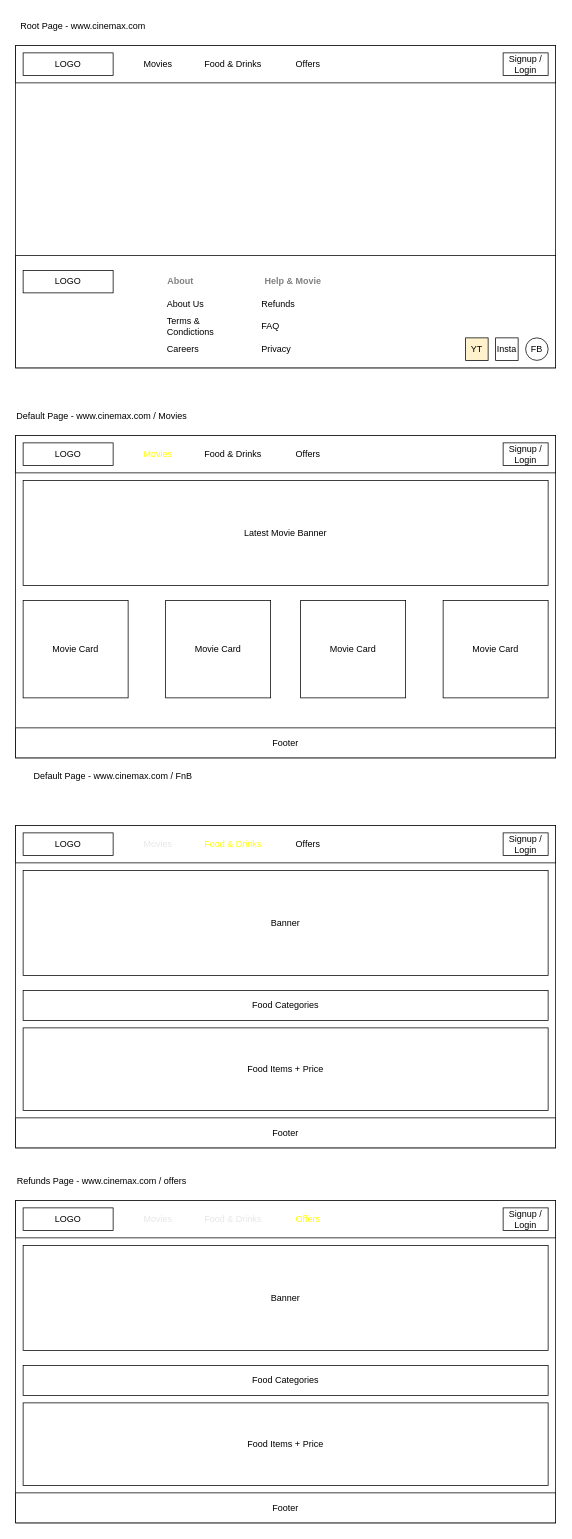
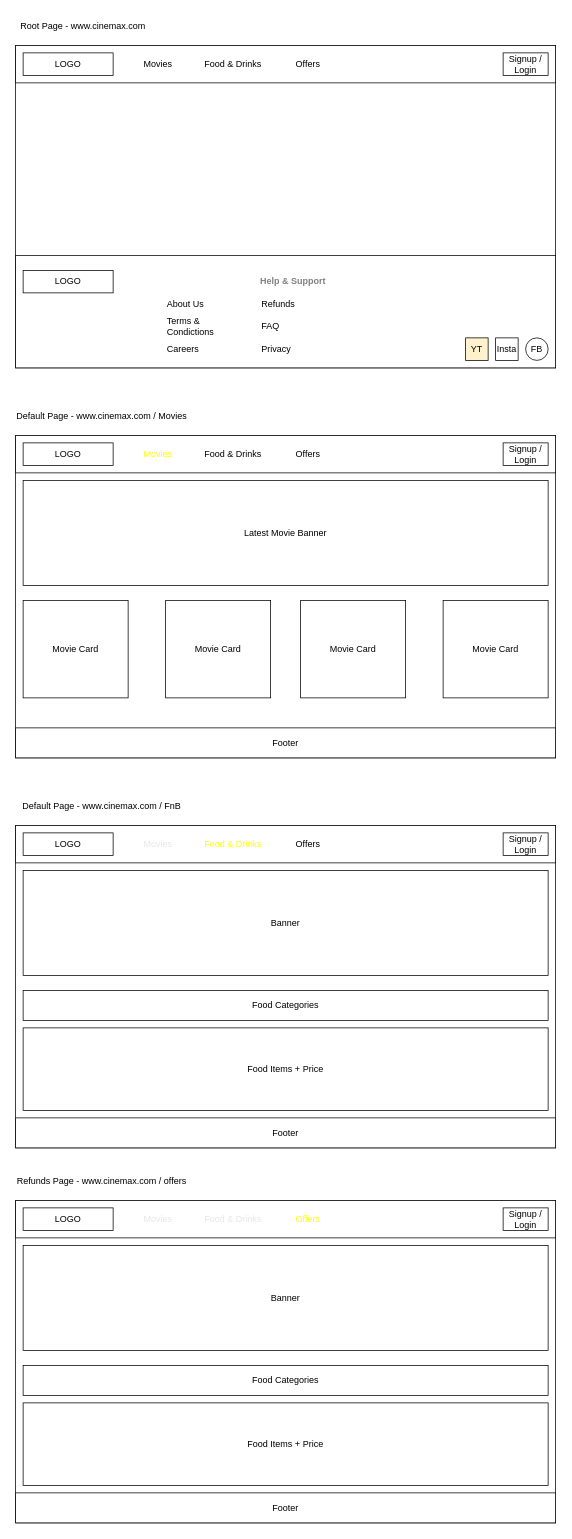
node "About": removed
node "Help & Movie": label "Help & Movie" -> "Help & Support"
node "Default Page - www.cinemax.com / FnB": moved (113, 777) -> (102, 807)
